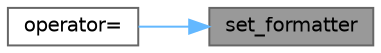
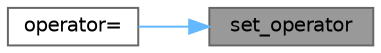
node "set_formatter": label "set_formatter" -> "set_operator"
